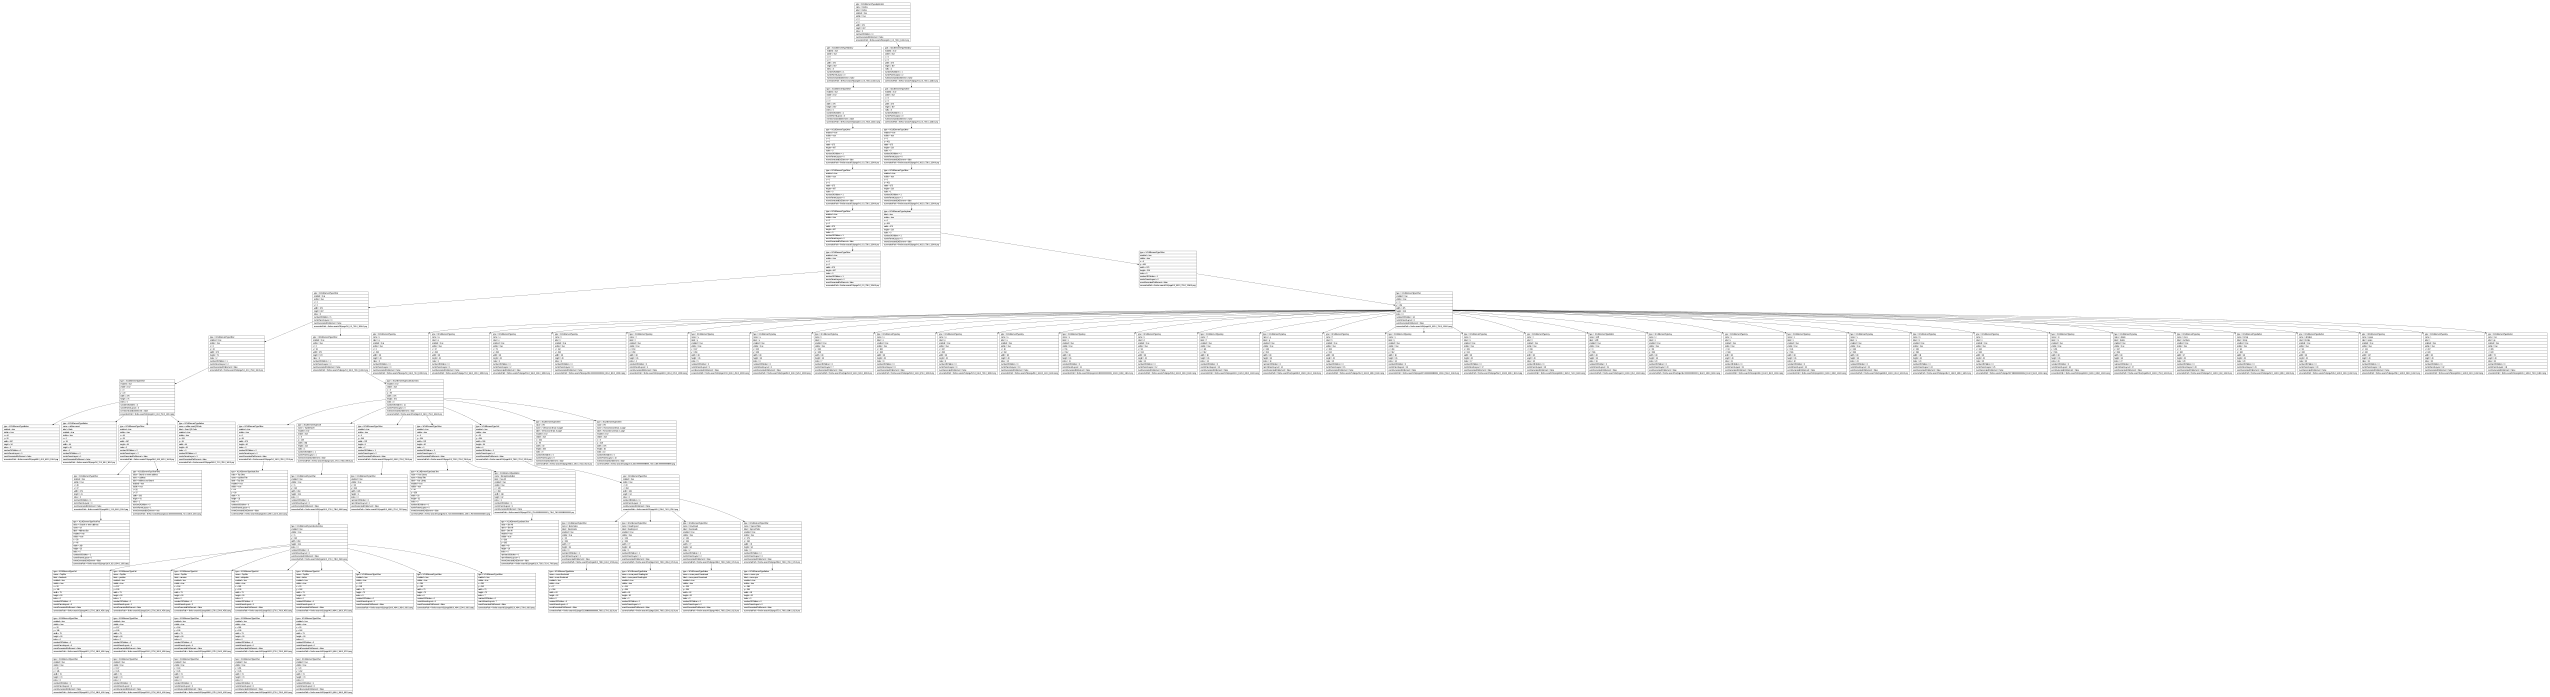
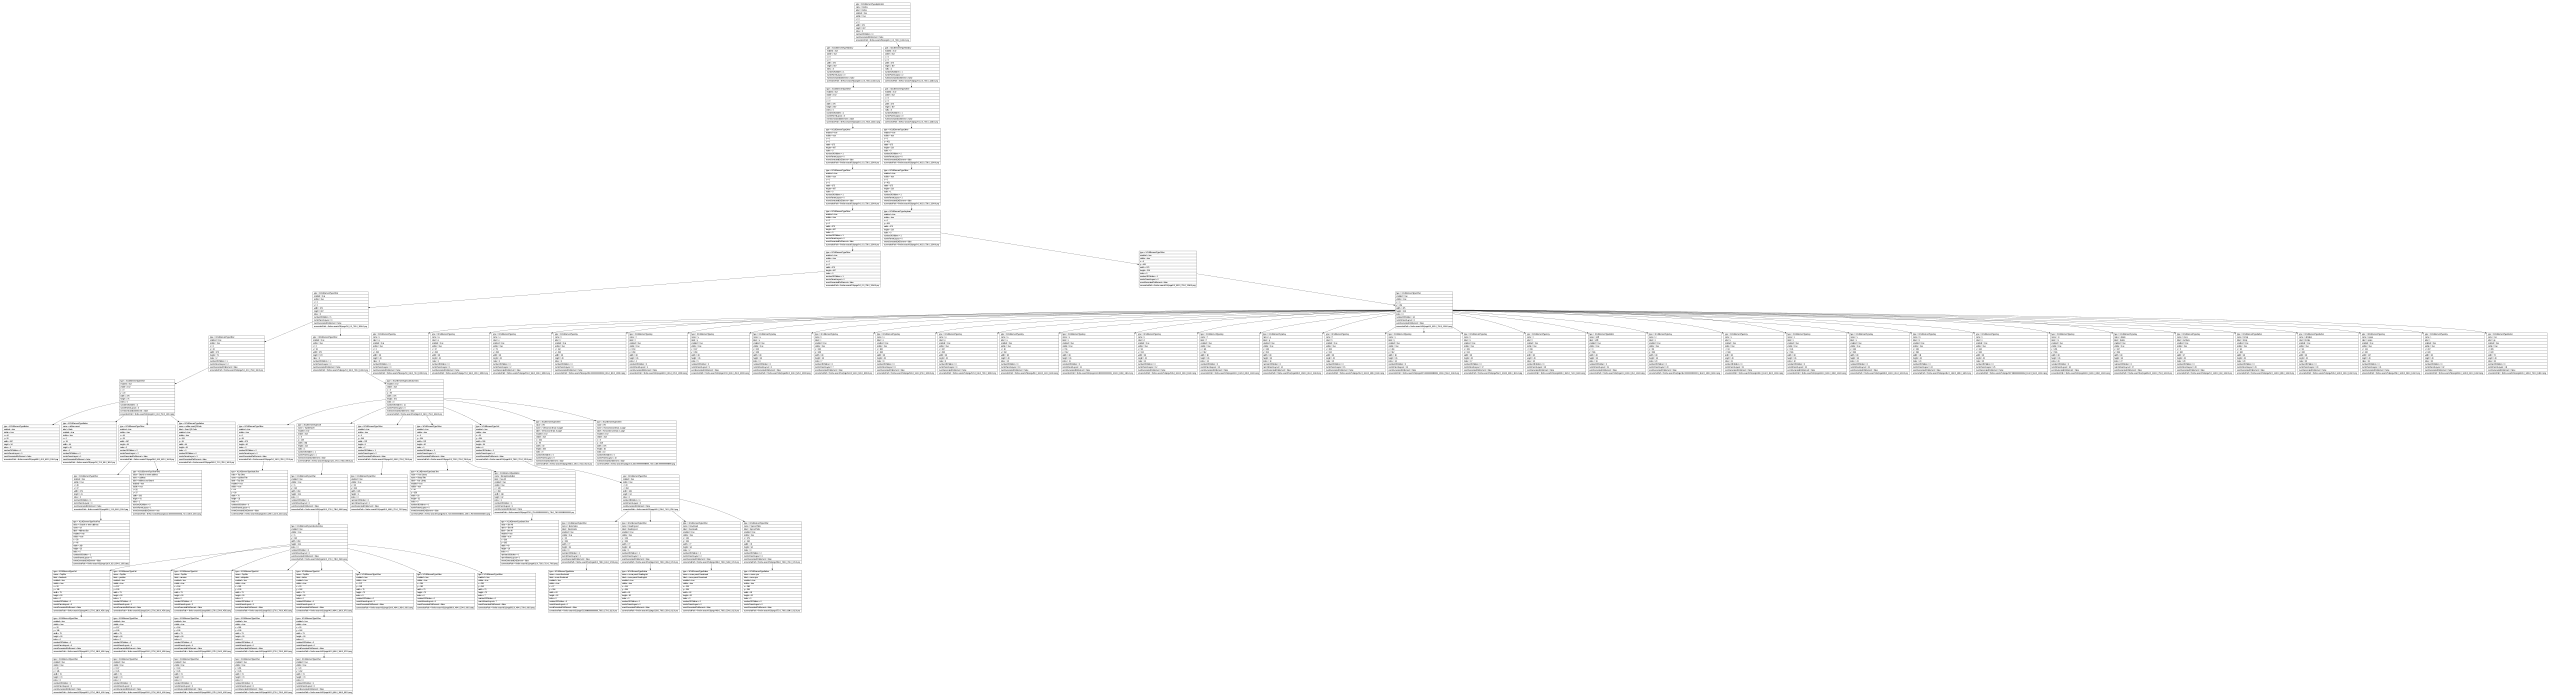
node "type = XCUIElementTypeKeyboard": text "label = true" -> "enabled = true"
